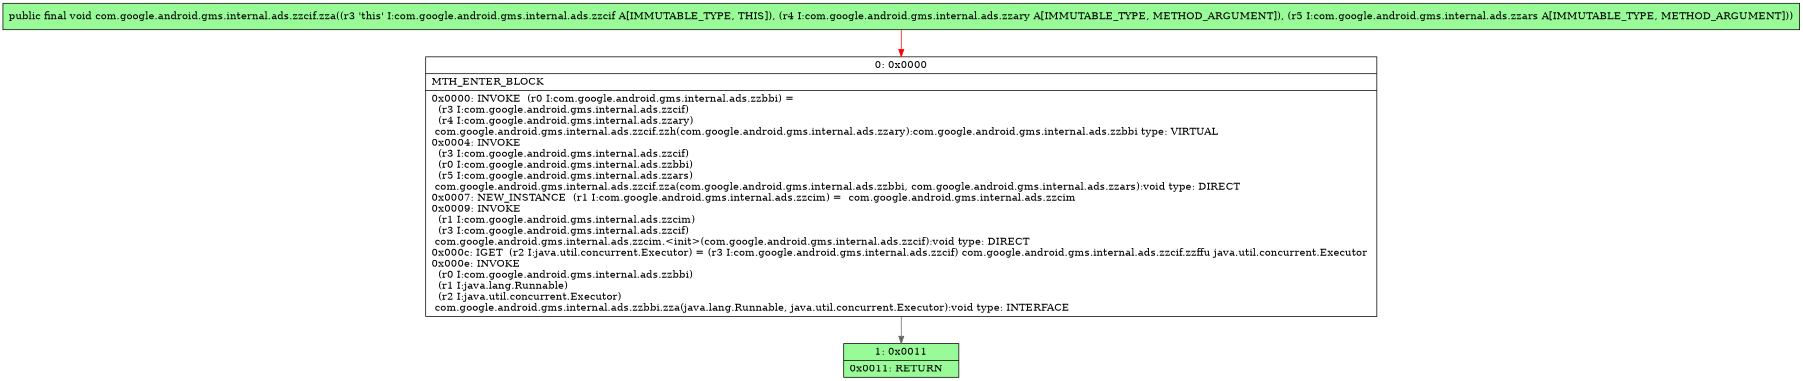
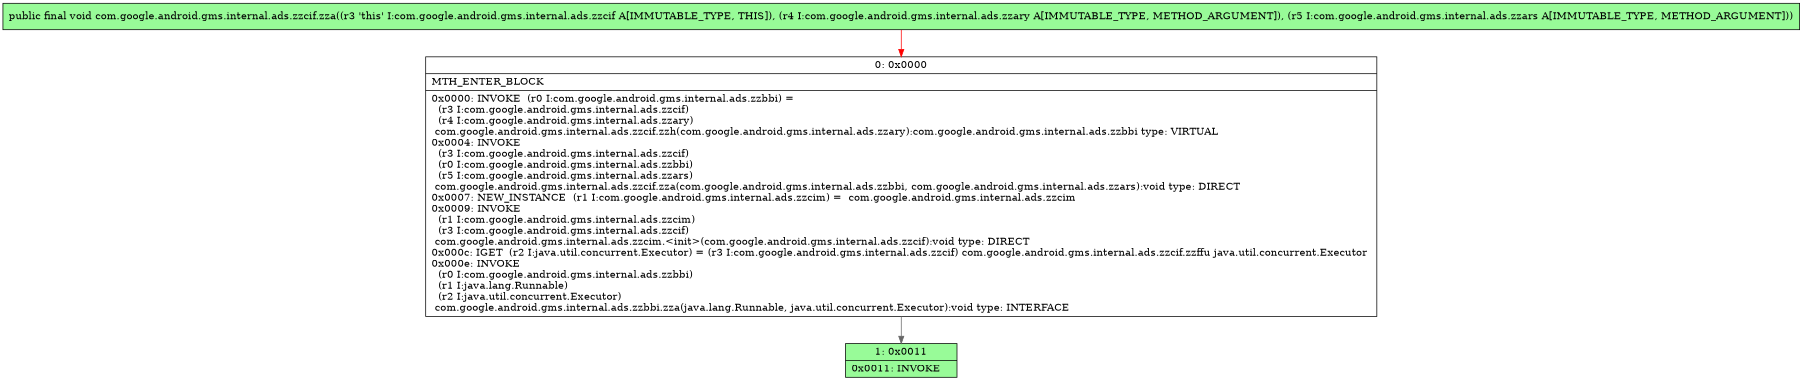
node "1: 0x0011": text "0x0011: RETURN" -> "0x0011: INVOKE"
